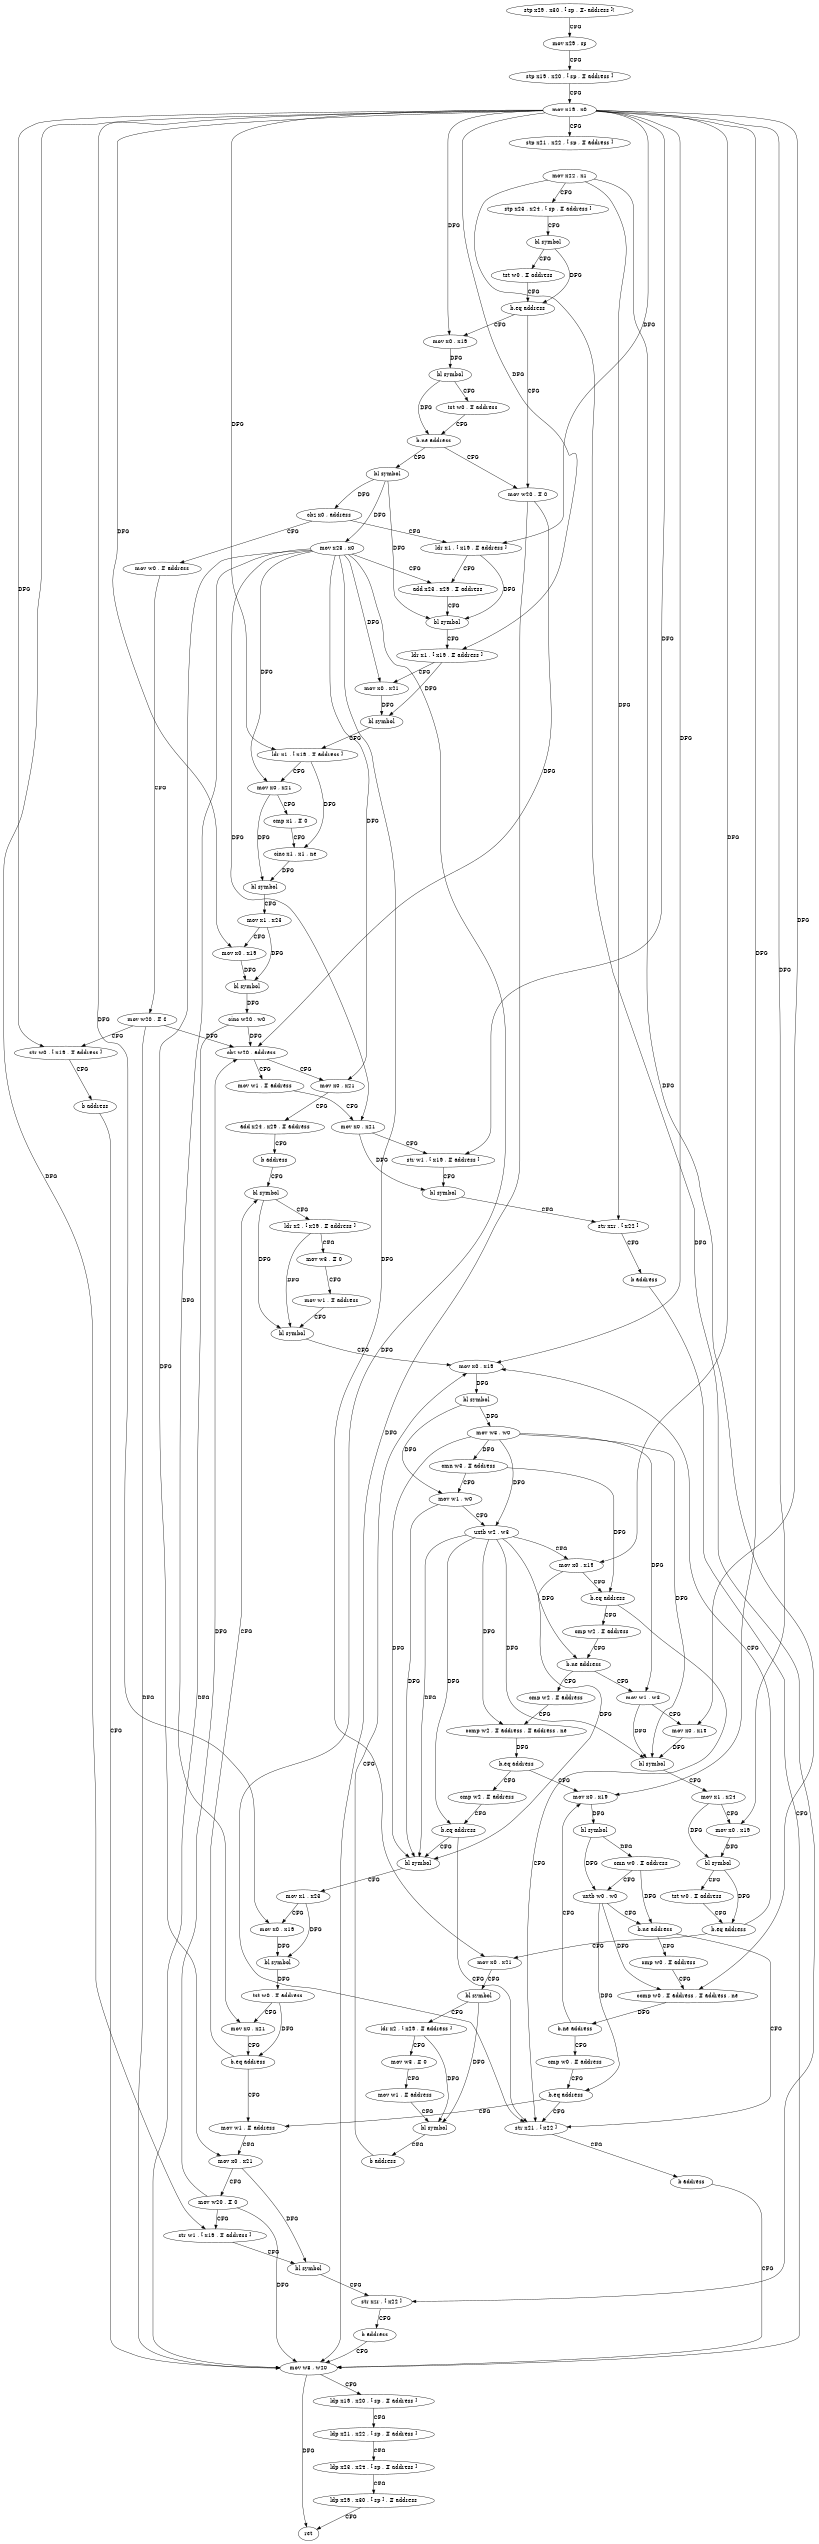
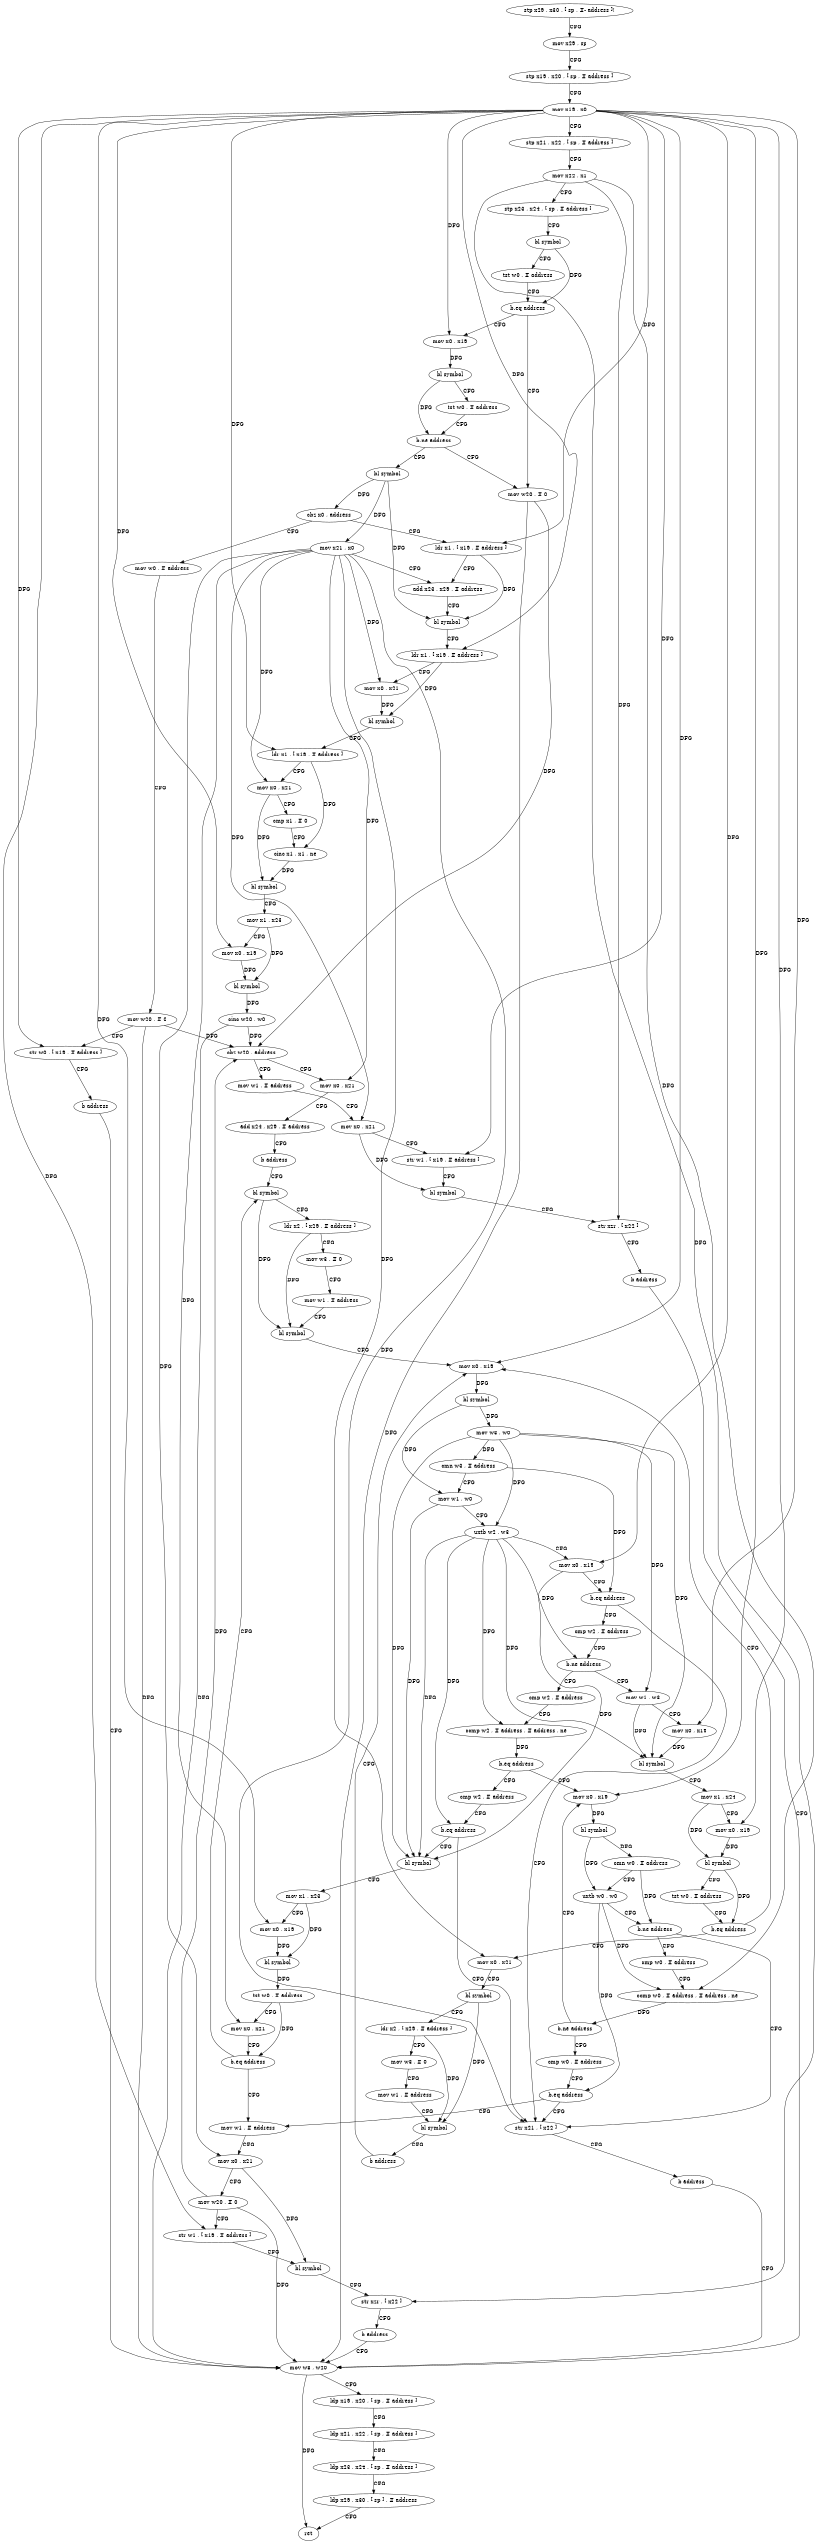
edge "stp x21 , x22 , [ sp , # address ]" -> "mov x22 , x1": added, label "CFG"
node "mov x28 , x0": label "mov x28 , x0" -> "mov x21 , x0"
